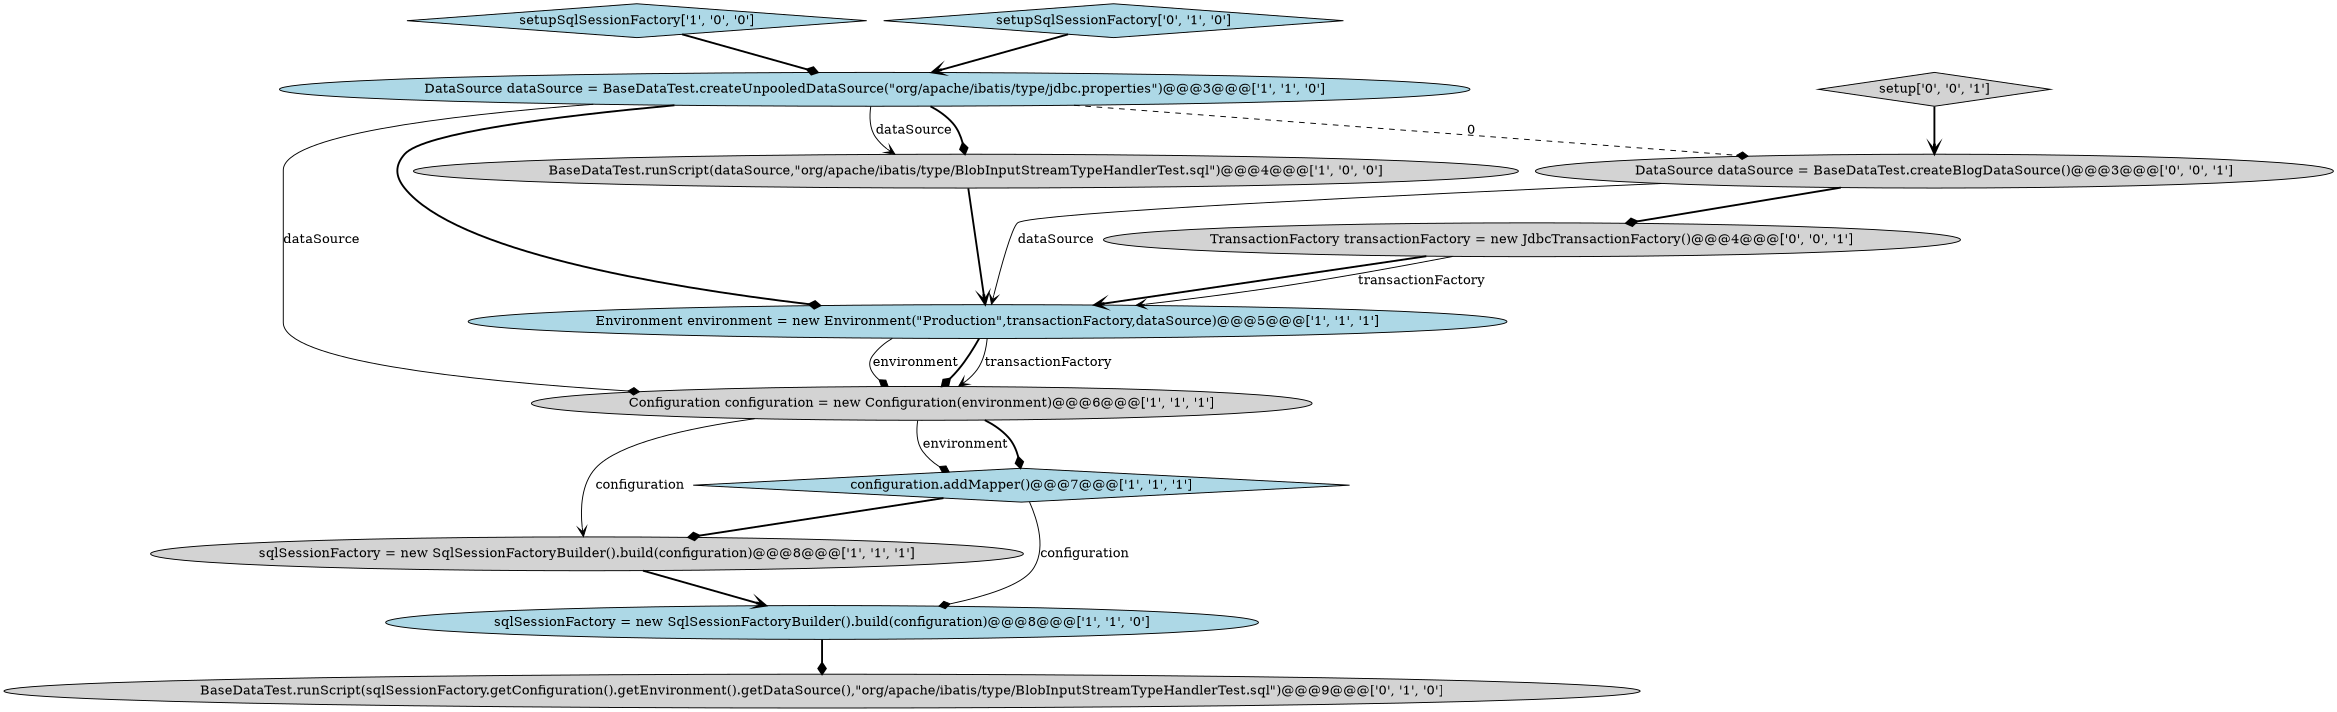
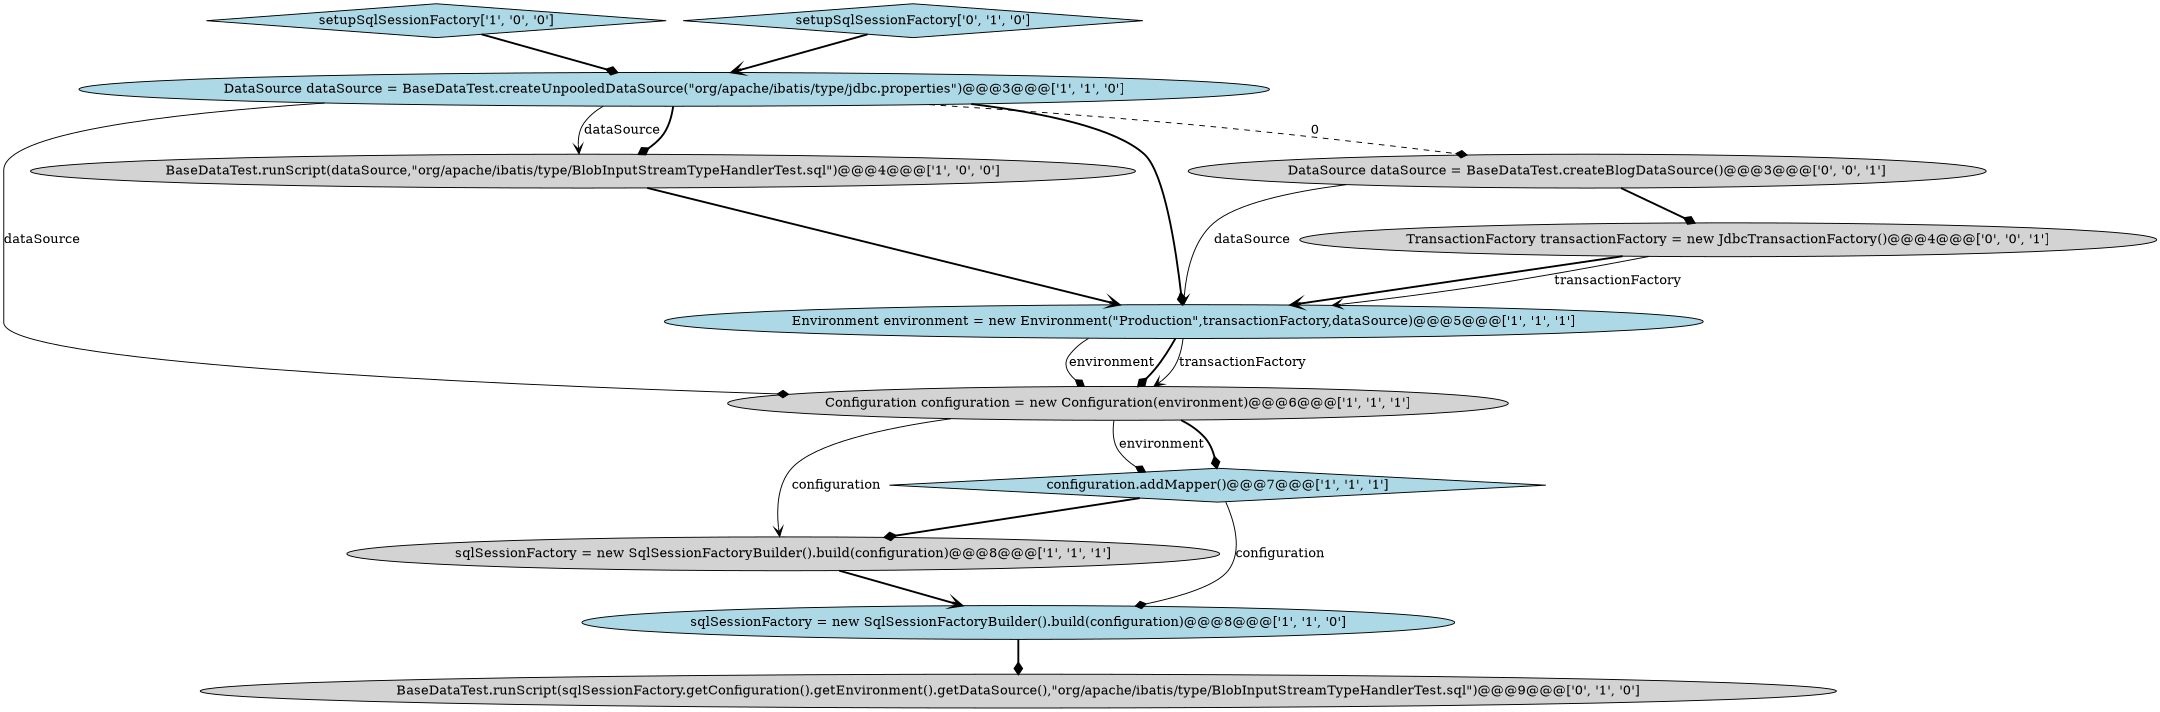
node "setup['0', '0', '1']": removed
